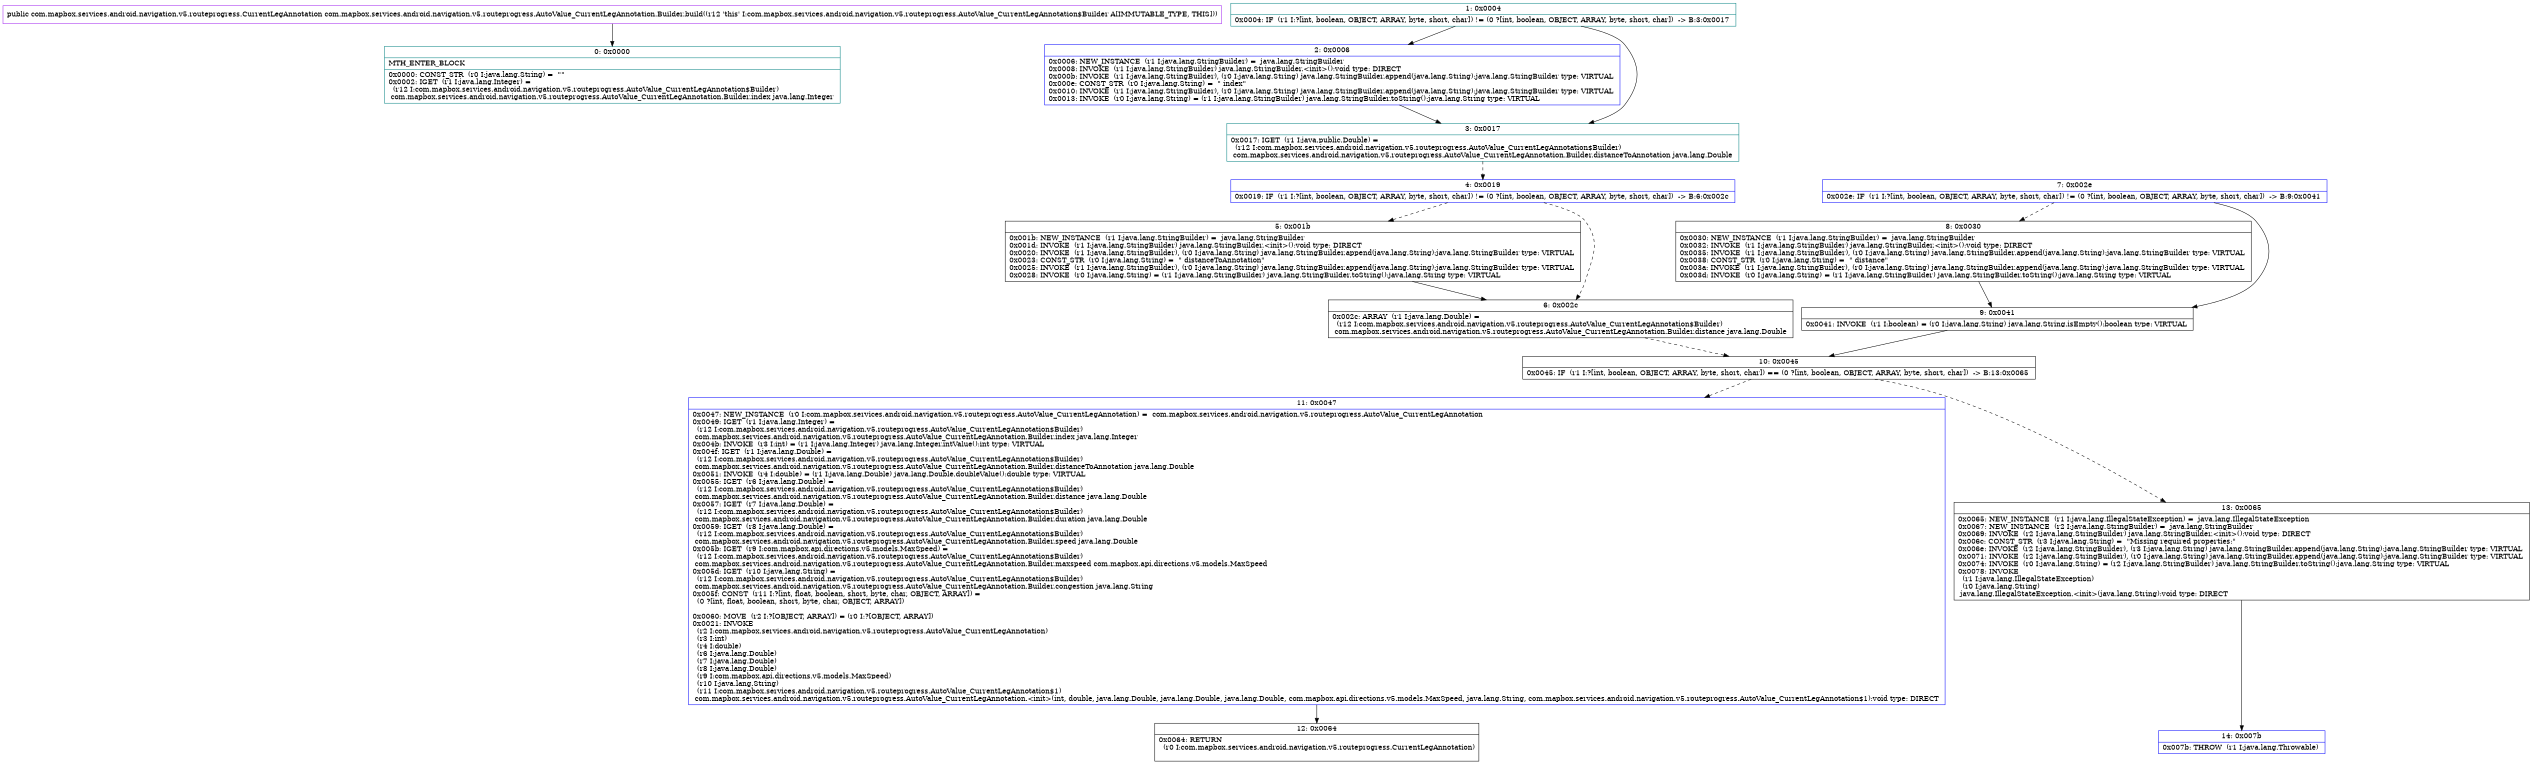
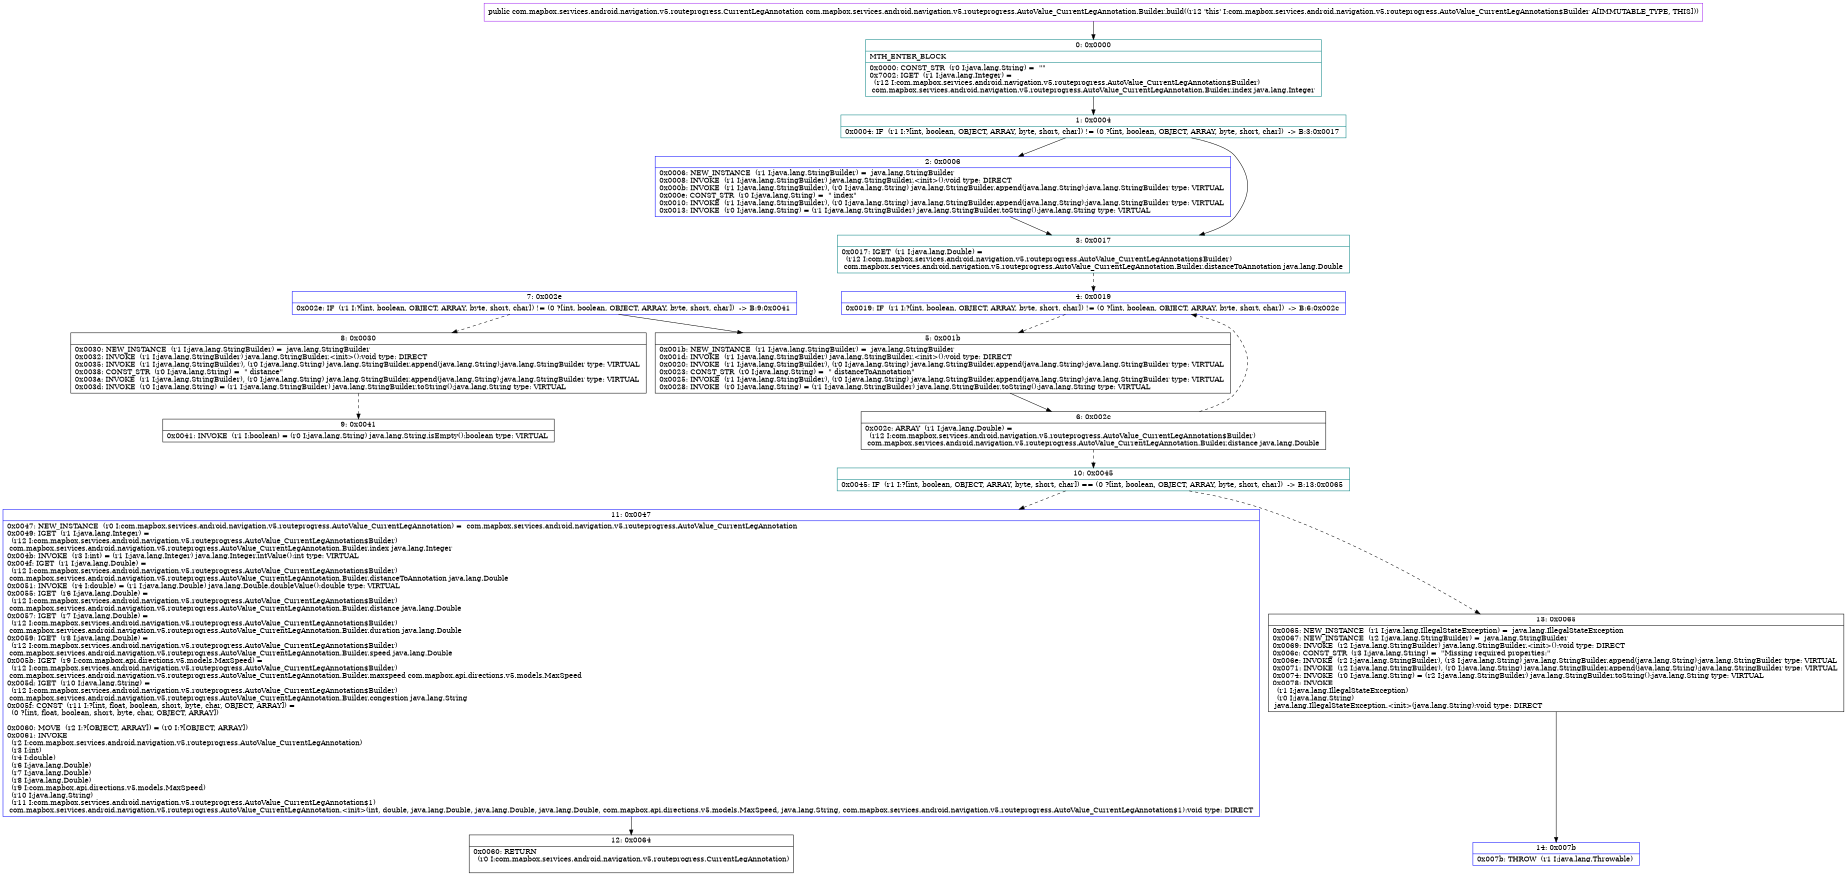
node "0: 0x0000": text "0x0002: IGET  (r1 I:java.lang.Integer) =" -> "0x7002: IGET  (r1 I:java.lang.Integer) ="
edge "0: 0x0000" -> "1: 0x0004": added
node "3: 0x0017": text "0x0017: IGET  (r1 I:java.public.Double) =" -> "0x0017: IGET  (r1 I:java.lang.Double) ="
edge "4: 0x0019" -> "6: 0x002c": reversed
edge "7: 0x002e" -> "9: 0x0041": now "7: 0x002e" -> "5: 0x001b"
edge "8: 0x0030" -> "9: 0x0041": style solid -> dashed
edge "9: 0x0041" -> "10: 0x0045": removed
node "10: 0x0045": color black -> teal
node "11: 0x0047": text "0x0021: INVOKE" -> "0x0061: INVOKE"
node "12: 0x0064": text "0x0064: RETURN" -> "0x0060: RETURN"
